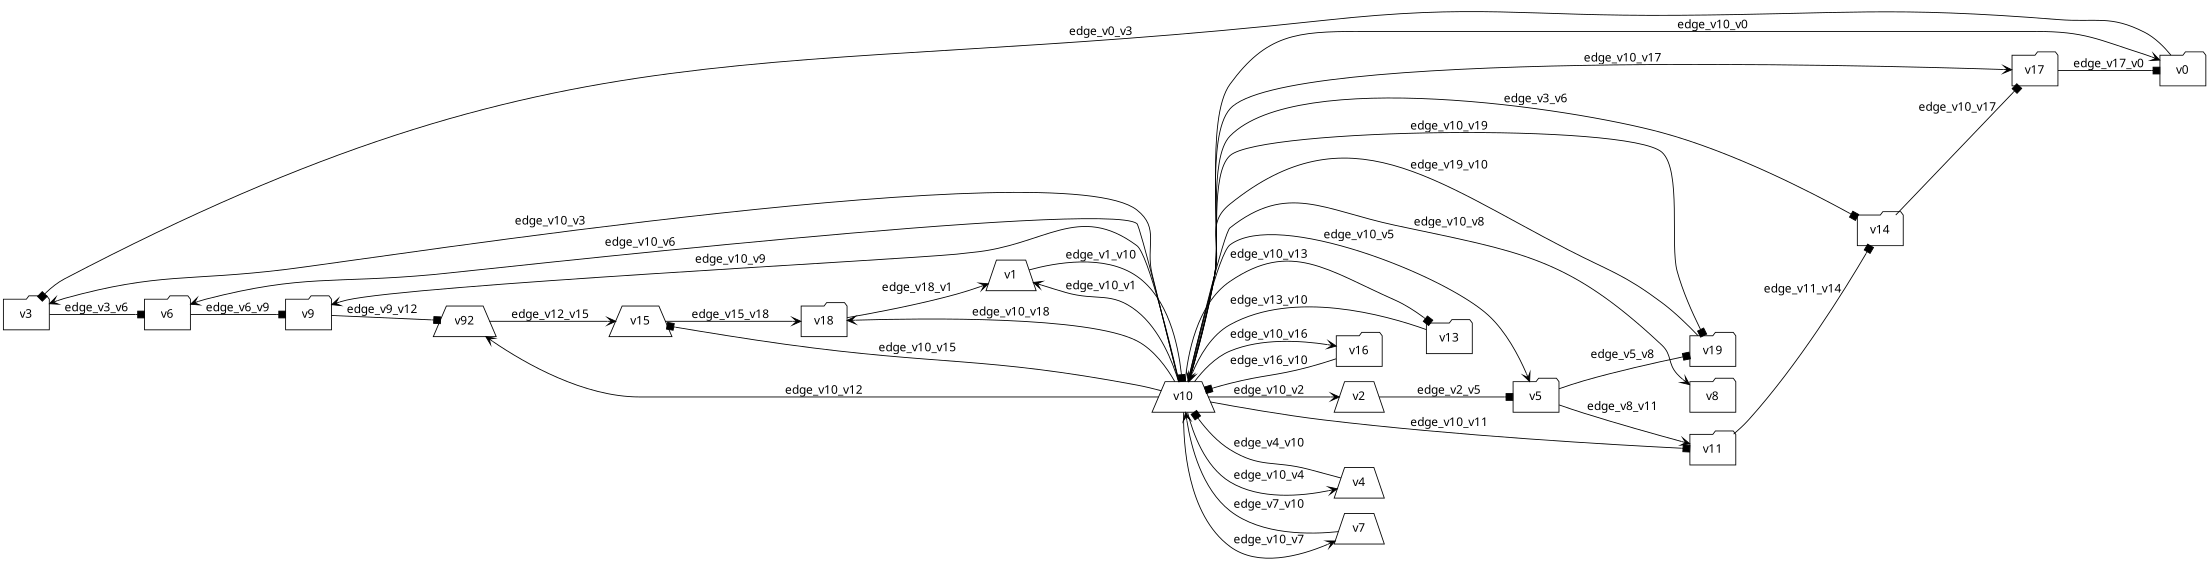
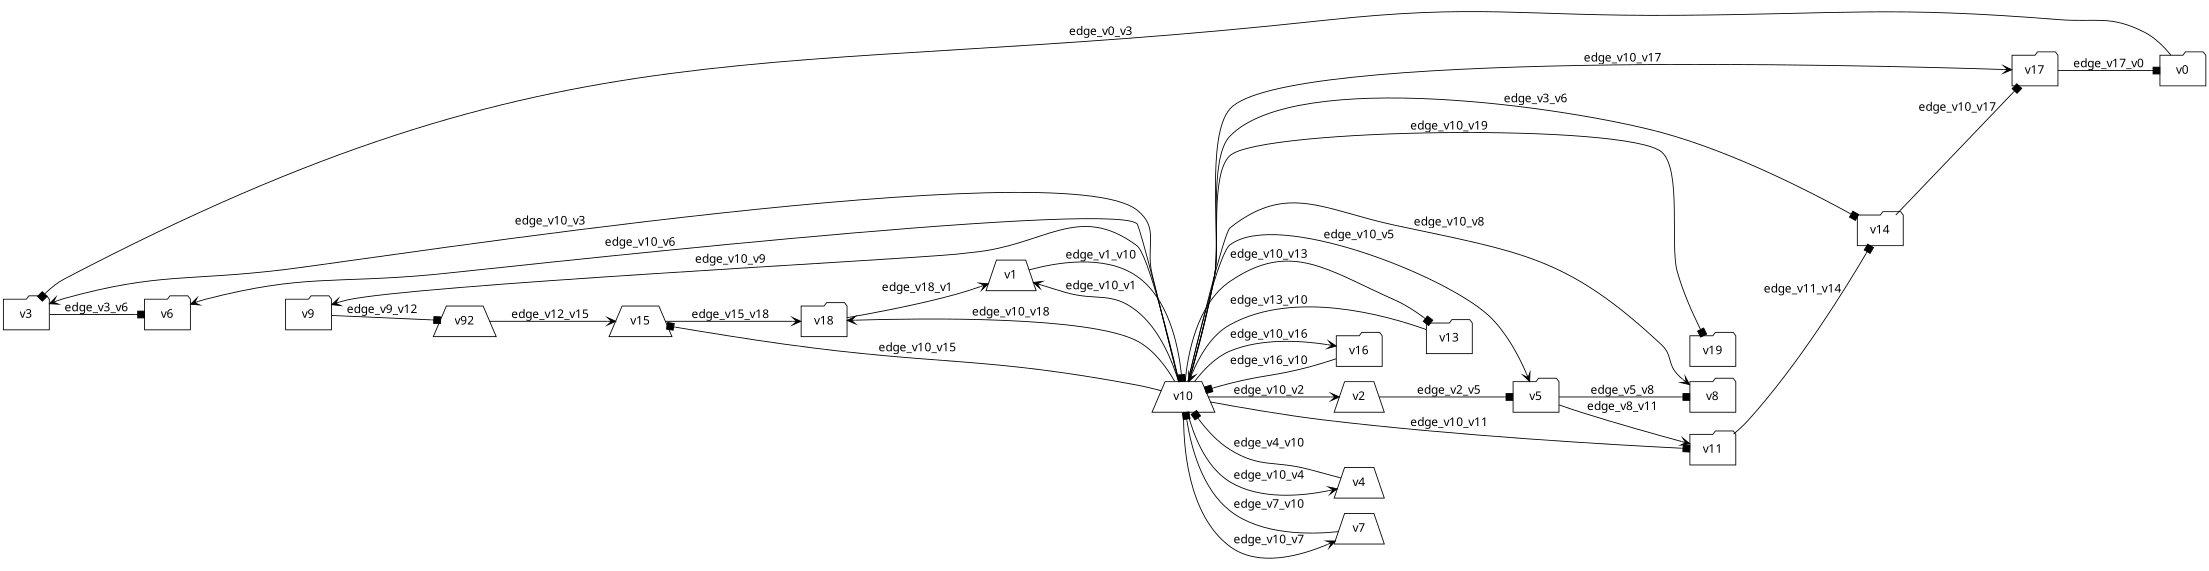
edge "v10" -> "v0": removed, label "edge_v10_v0"
edge "v19" -> "v10": removed, label "edge_v19_v10"
edge "v6" -> "v9": removed, label "edge_v6_v9"
edge "v5" -> "v19": now "v5" -> "v8"
edge "v10" -> "v92": removed, label "edge_v10_v12"
edge "v7" -> "v10": arrowhead vee -> box
